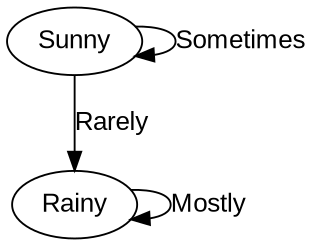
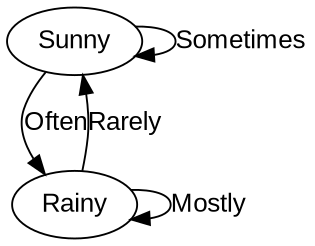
edge "Sunny" -> "Rainy": label "Rarely" -> "Often"
edge "Rainy" -> "Sunny": added, label "Rarely"
